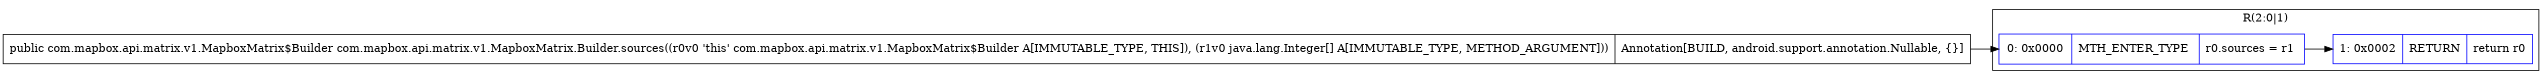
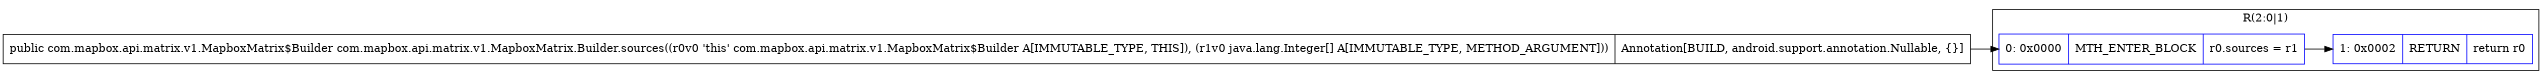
node "0: 0x0000": text "MTH_ENTER_TYPE" -> "MTH_ENTER_BLOCK"
